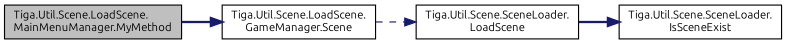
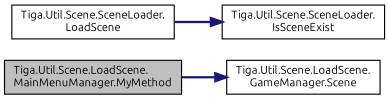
edge "Tiga.Util.Scene.LoadScene. GameManager.Scene" -> "Tiga.Util.Scene.SceneLoader. LoadScene": removed
